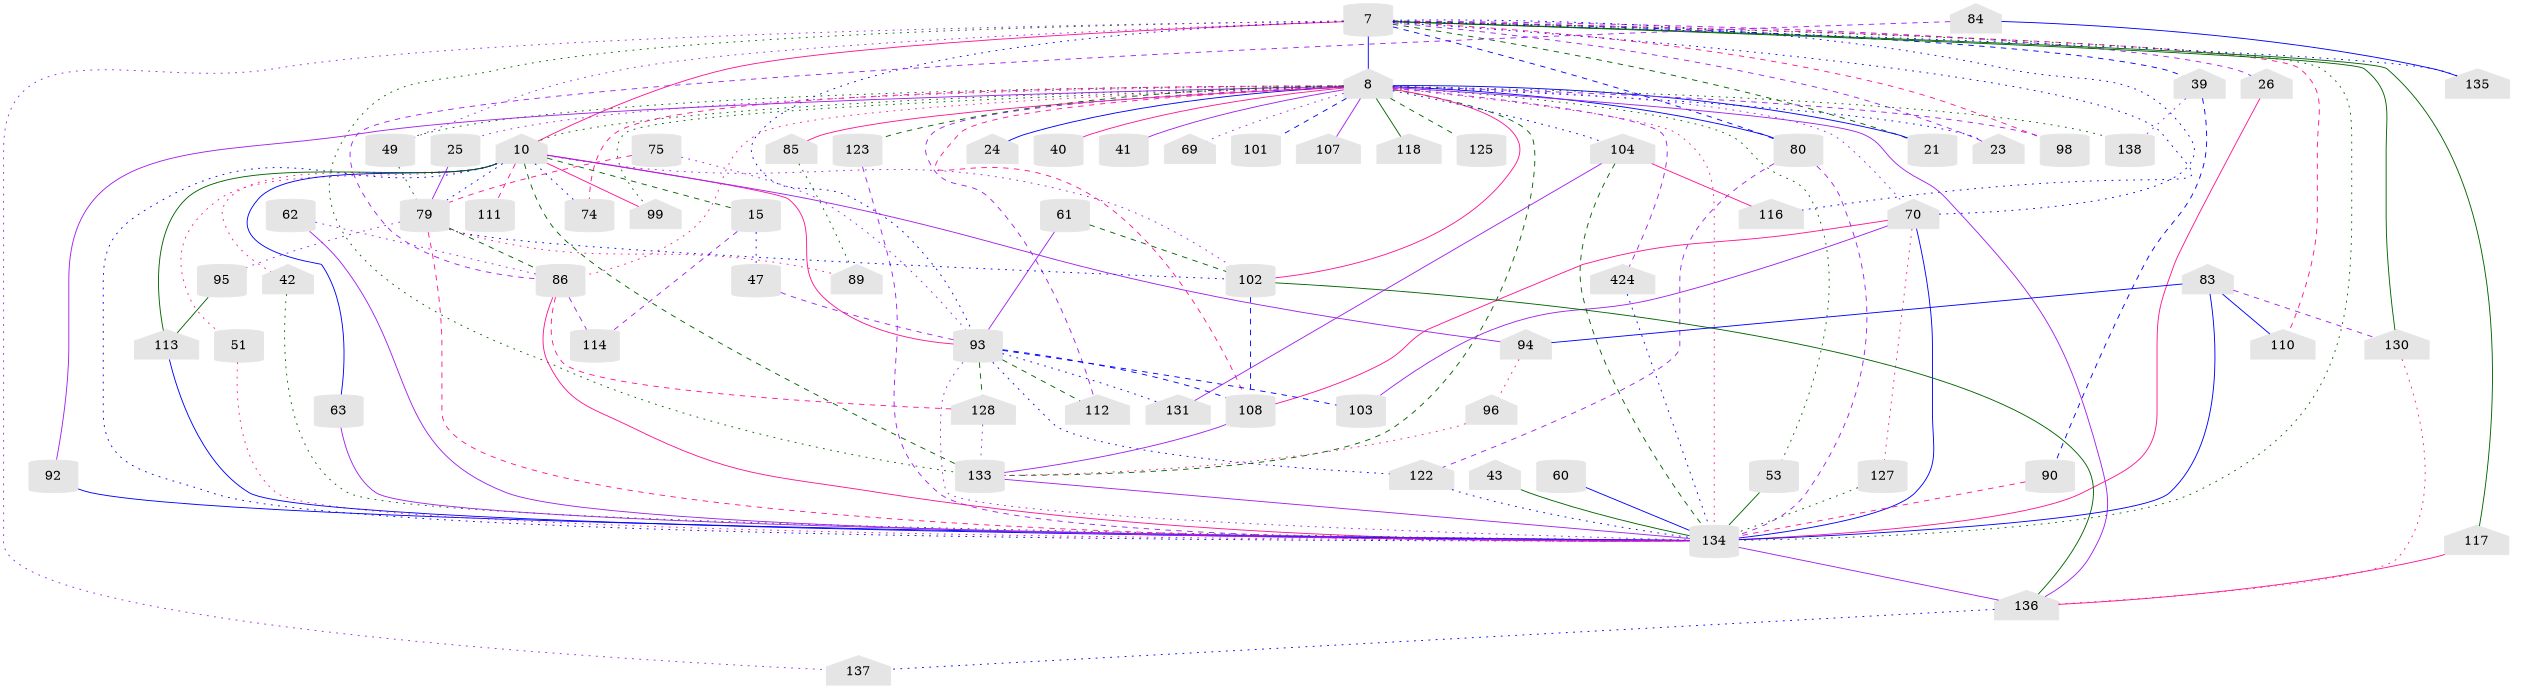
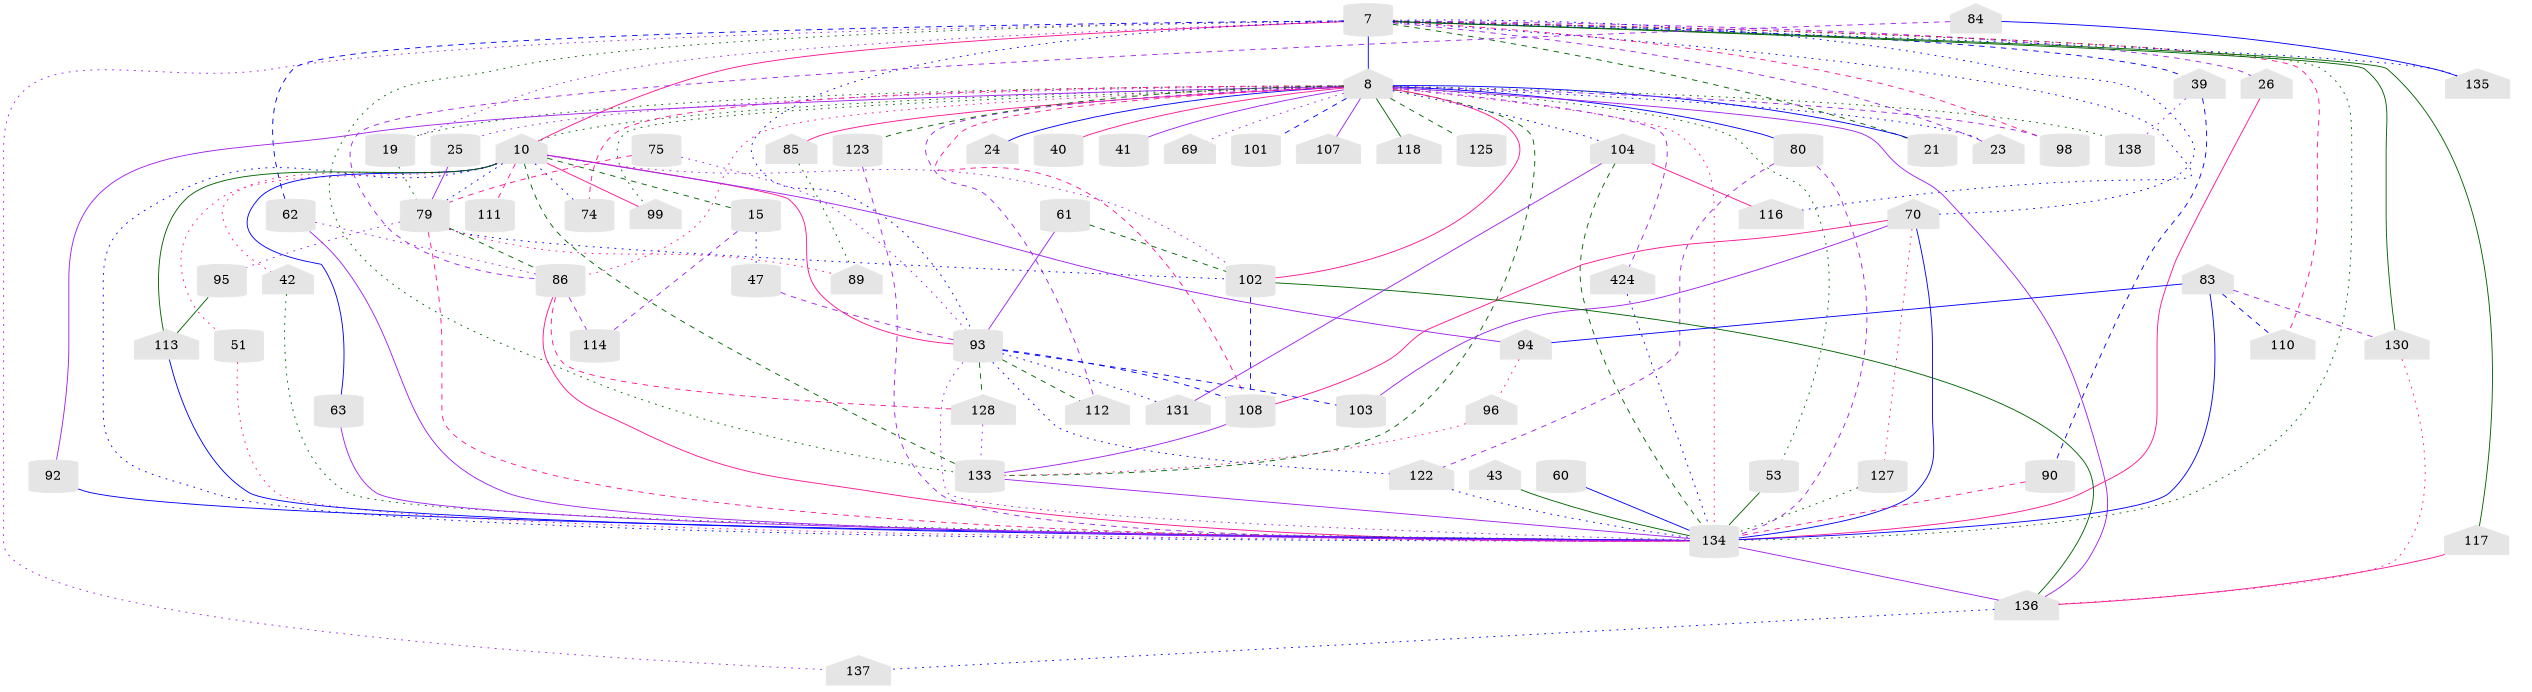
edge "7" -- "80": now "7" -- "62"
edge "8" -- "70": removed
node "49": label "49" -> "19"
edge "83" -- "110": style solid -> dashed
